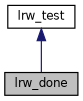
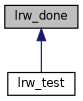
edge "lrw_done" -> "lrw_test": reversed
